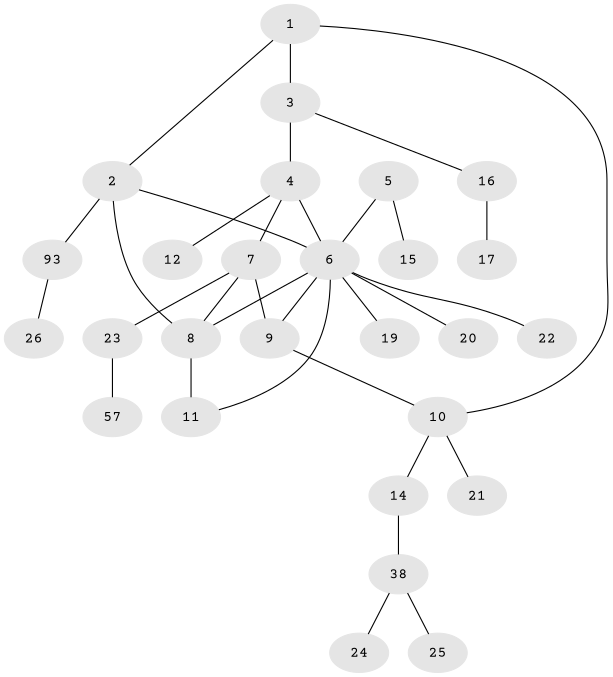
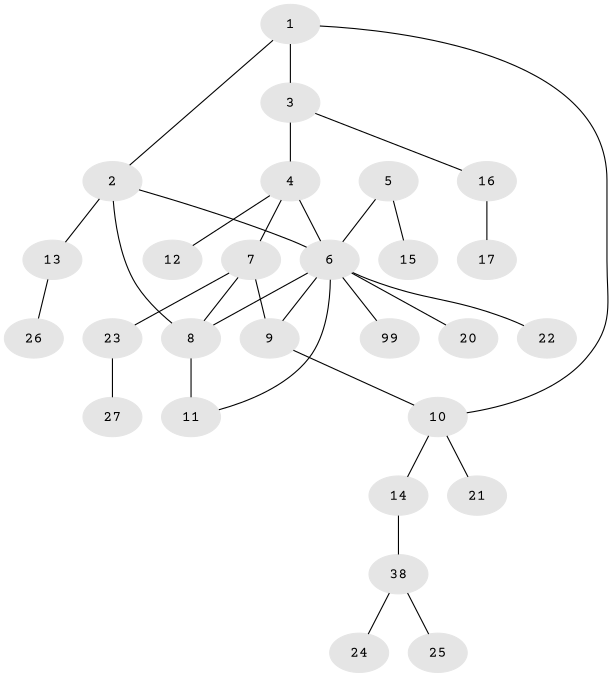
node "93": label "93" -> "13"
node "19": label "19" -> "99"
node "57": label "57" -> "27"
